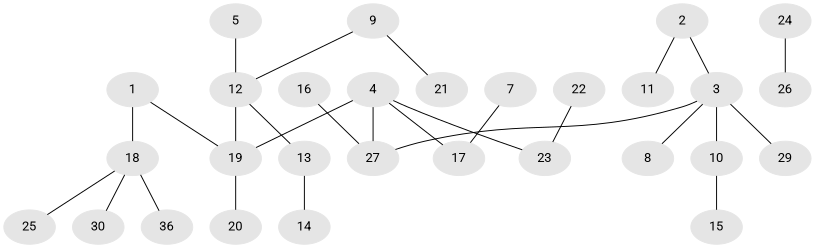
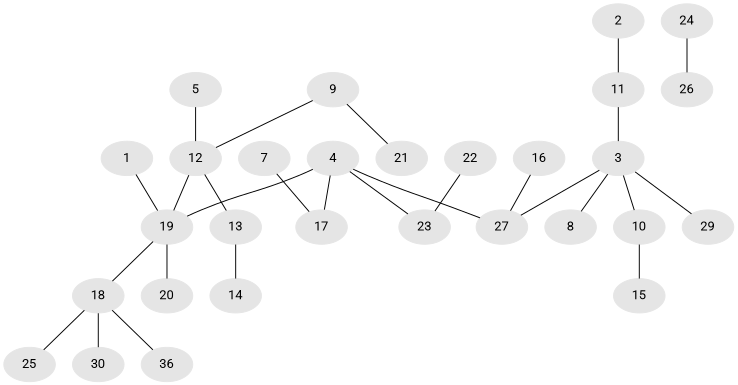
edge "2" -- "3": now "11" -- "3"
edge "1" -- "18": now "19" -- "18"
